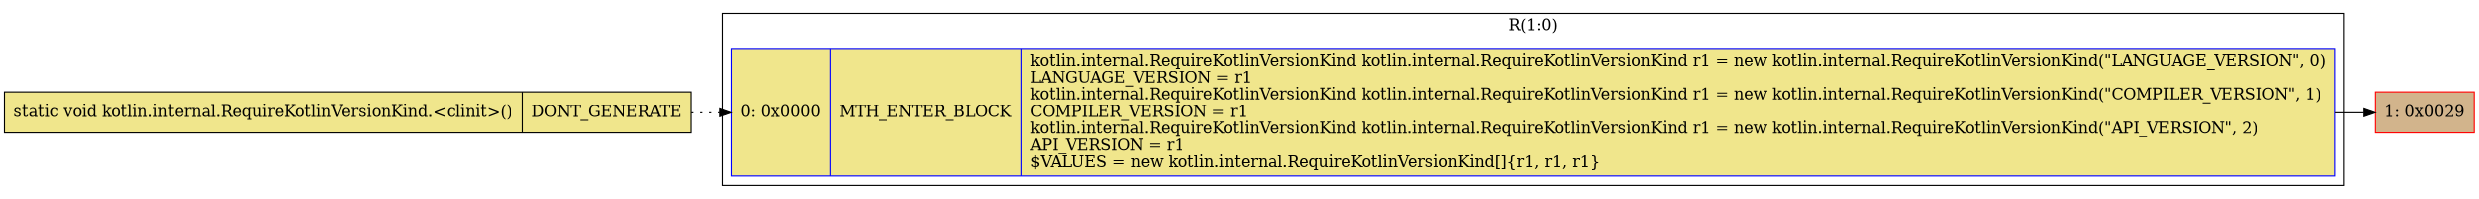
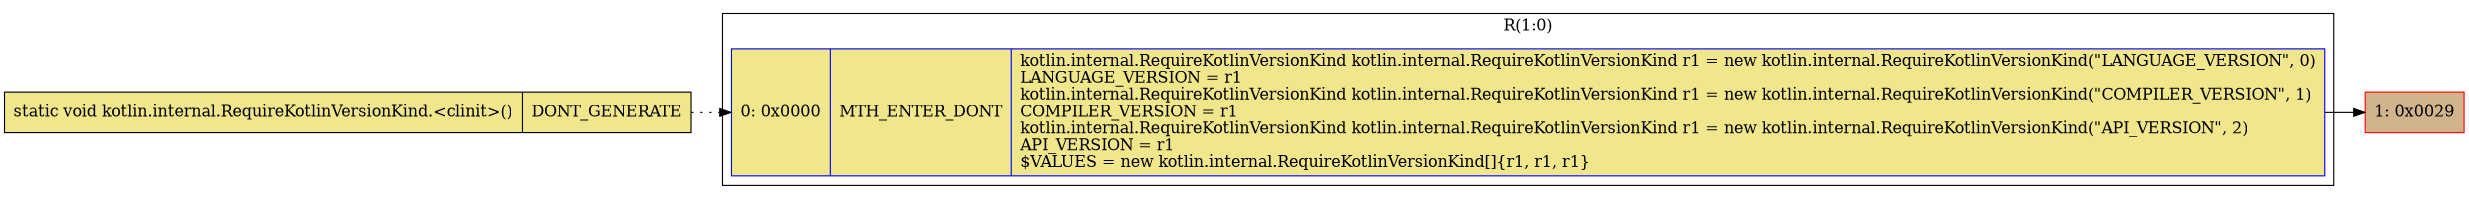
node "0: 0x0000": text "MTH_ENTER_BLOCK" -> "MTH_ENTER_DONT"
